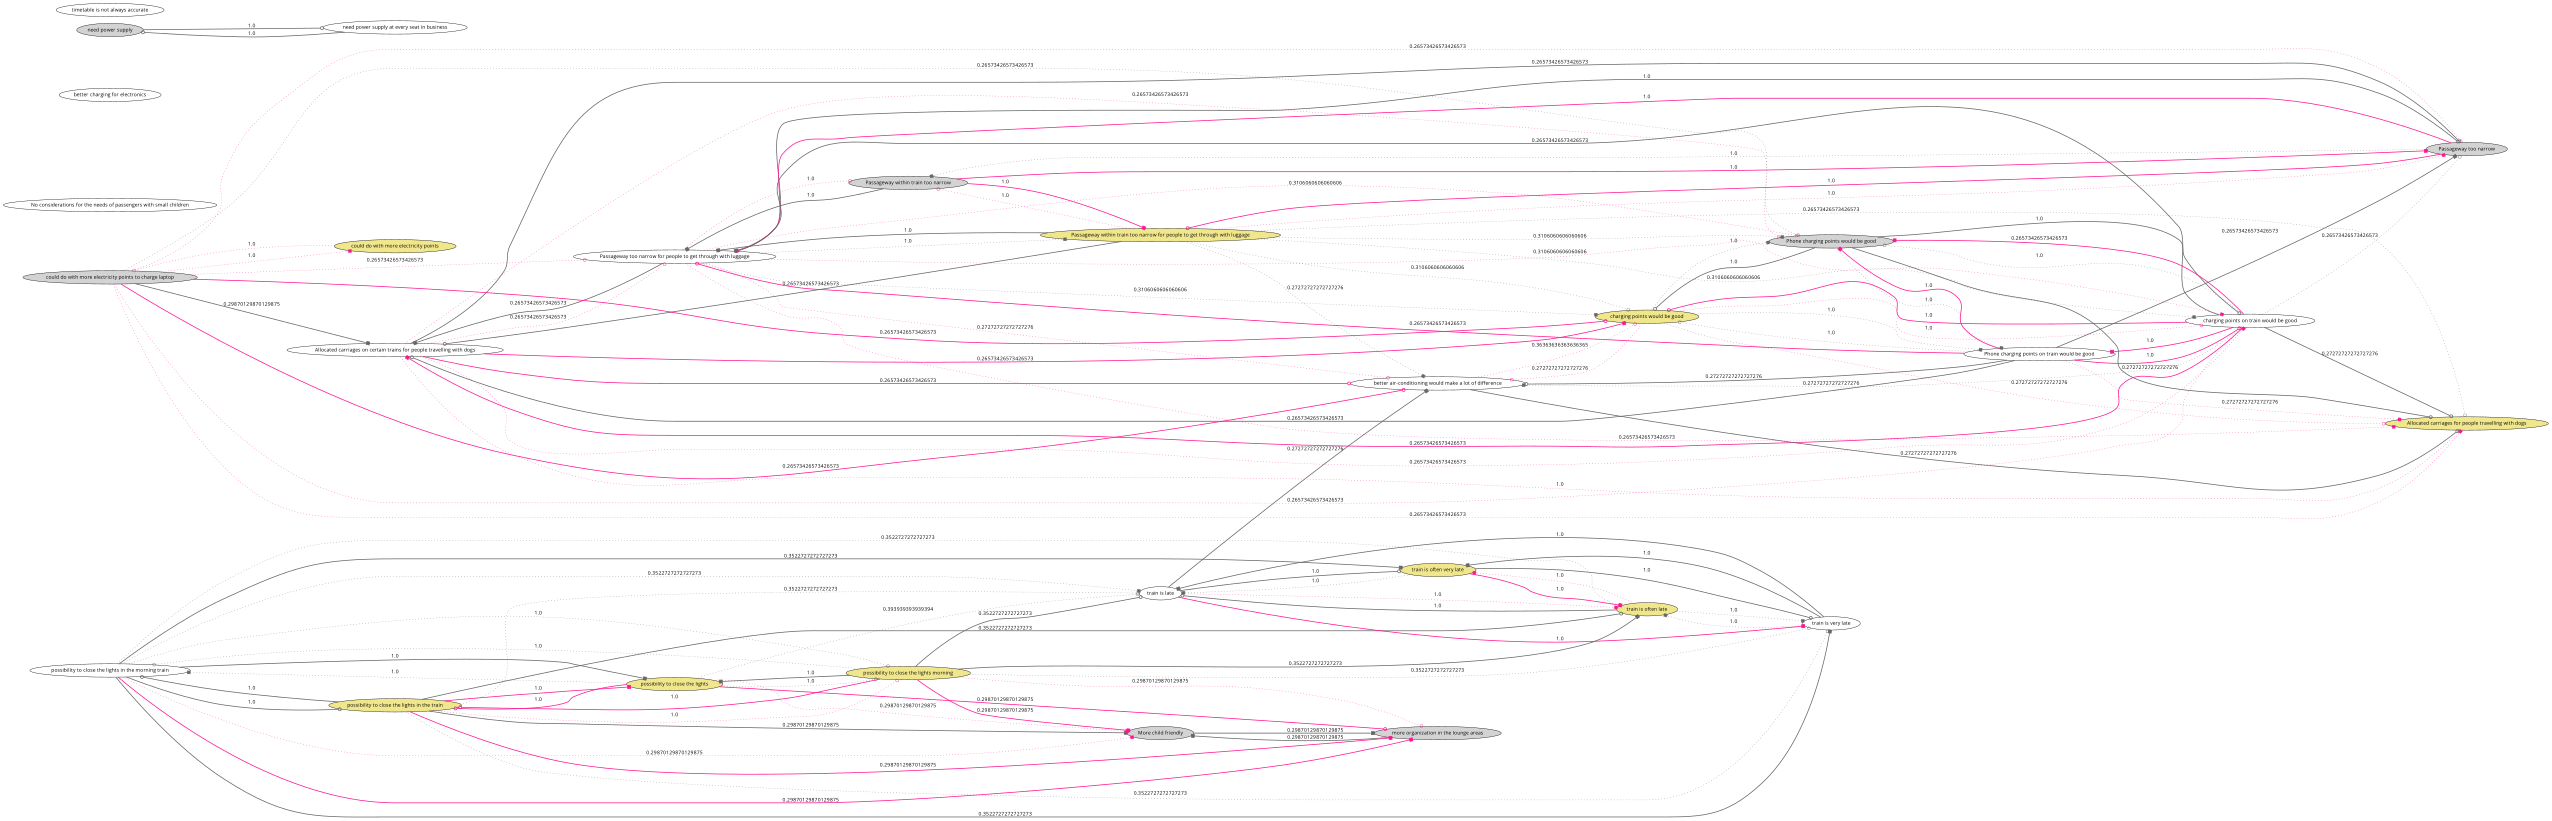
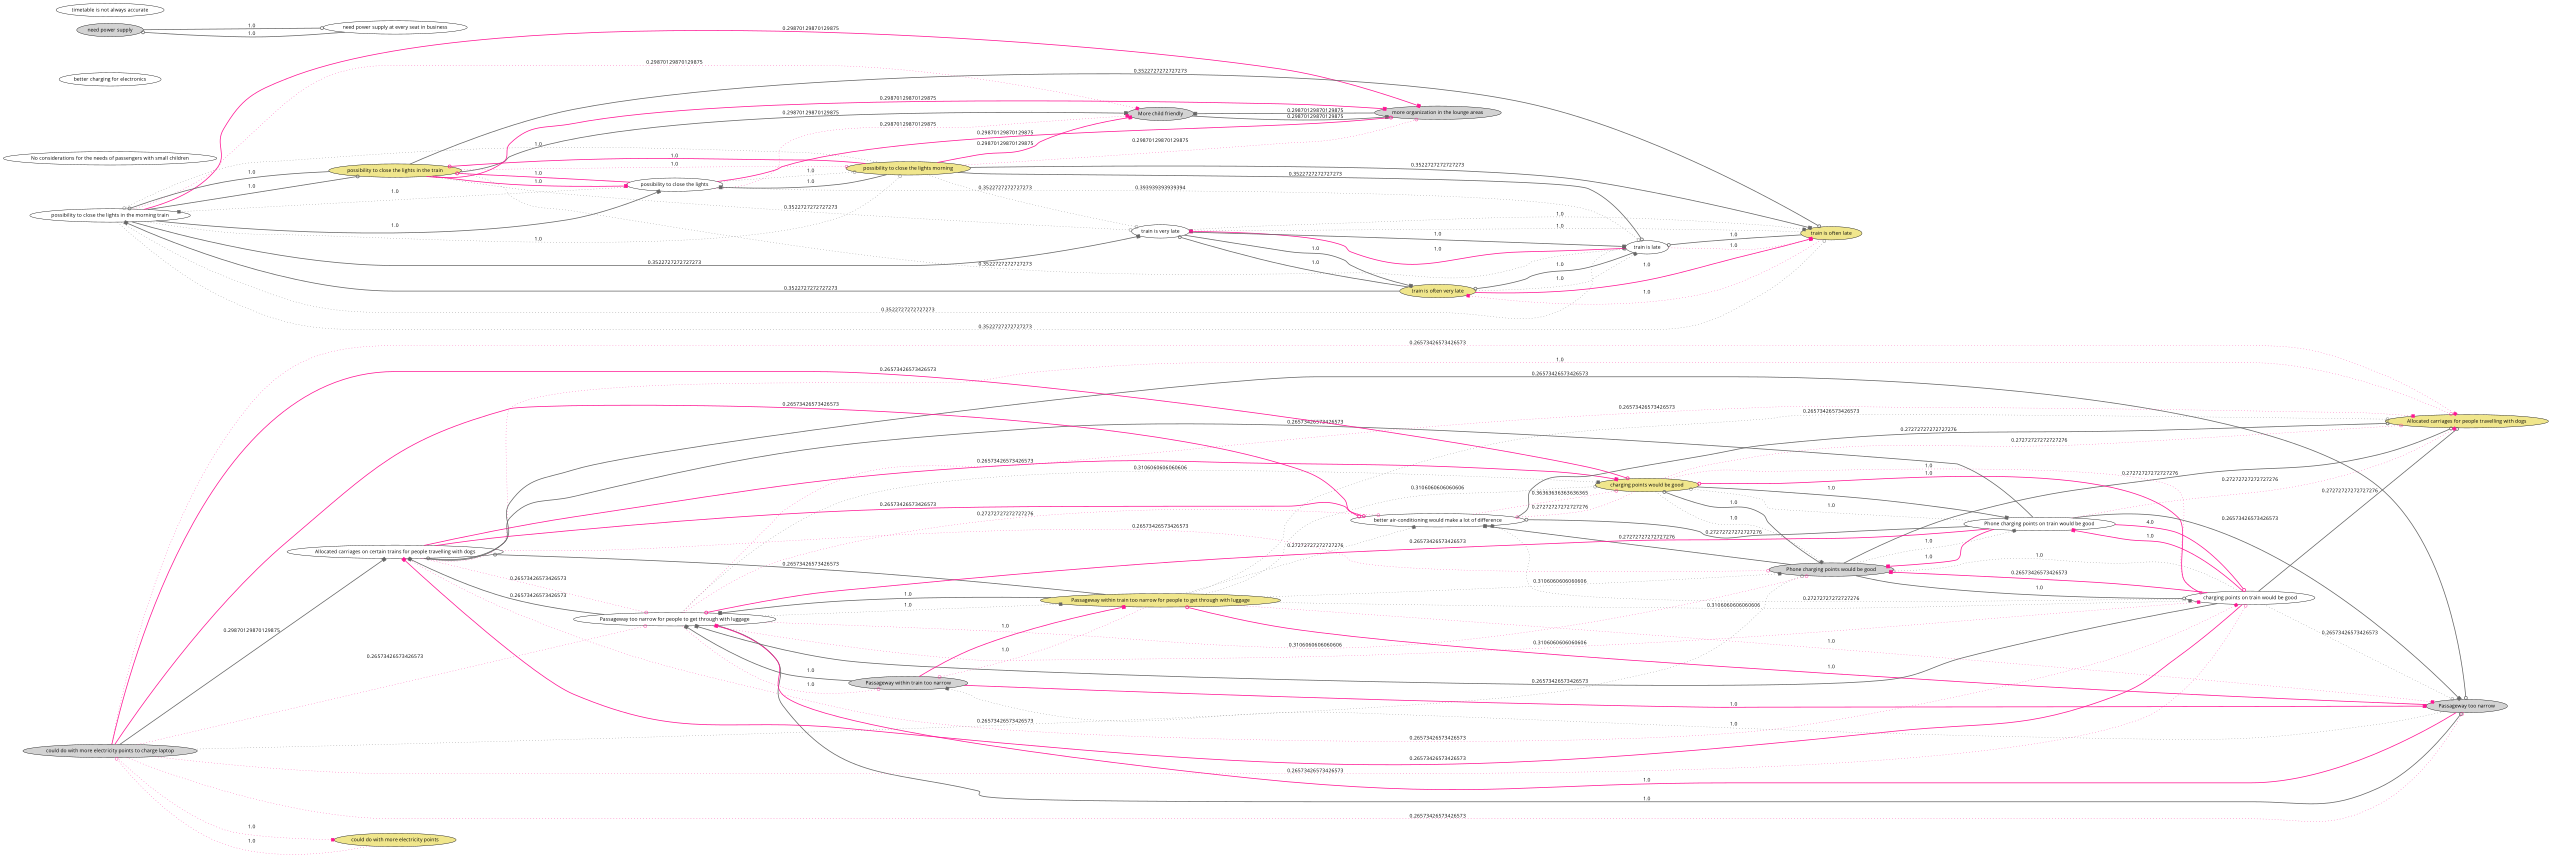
edge "charging points would be good" -> "Phone charging points on train would be good": style dotted -> bold
edge "Phone charging points on train would be good" -> "charging points on train would be good": label "1.0" -> "4.0"
edge "train is late" -> "better air-conditioning would make a lot of difference": now "Phone charging points would be good" -> "better air-conditioning would make a lot of difference"
edge "possibility to close the lights in the morning train" -> "train is often very late": reversed
node "possibility to close the lights": fillcolor khaki -> white
